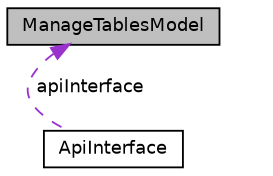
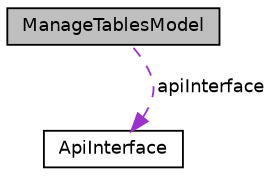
edge "ApiInterface" -> "ManageTablesModel": reversed
